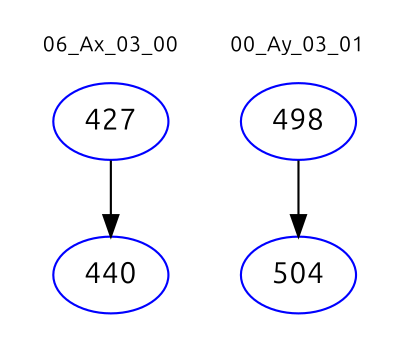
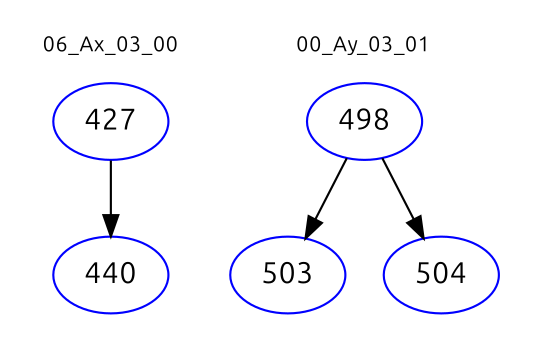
node "503": added
